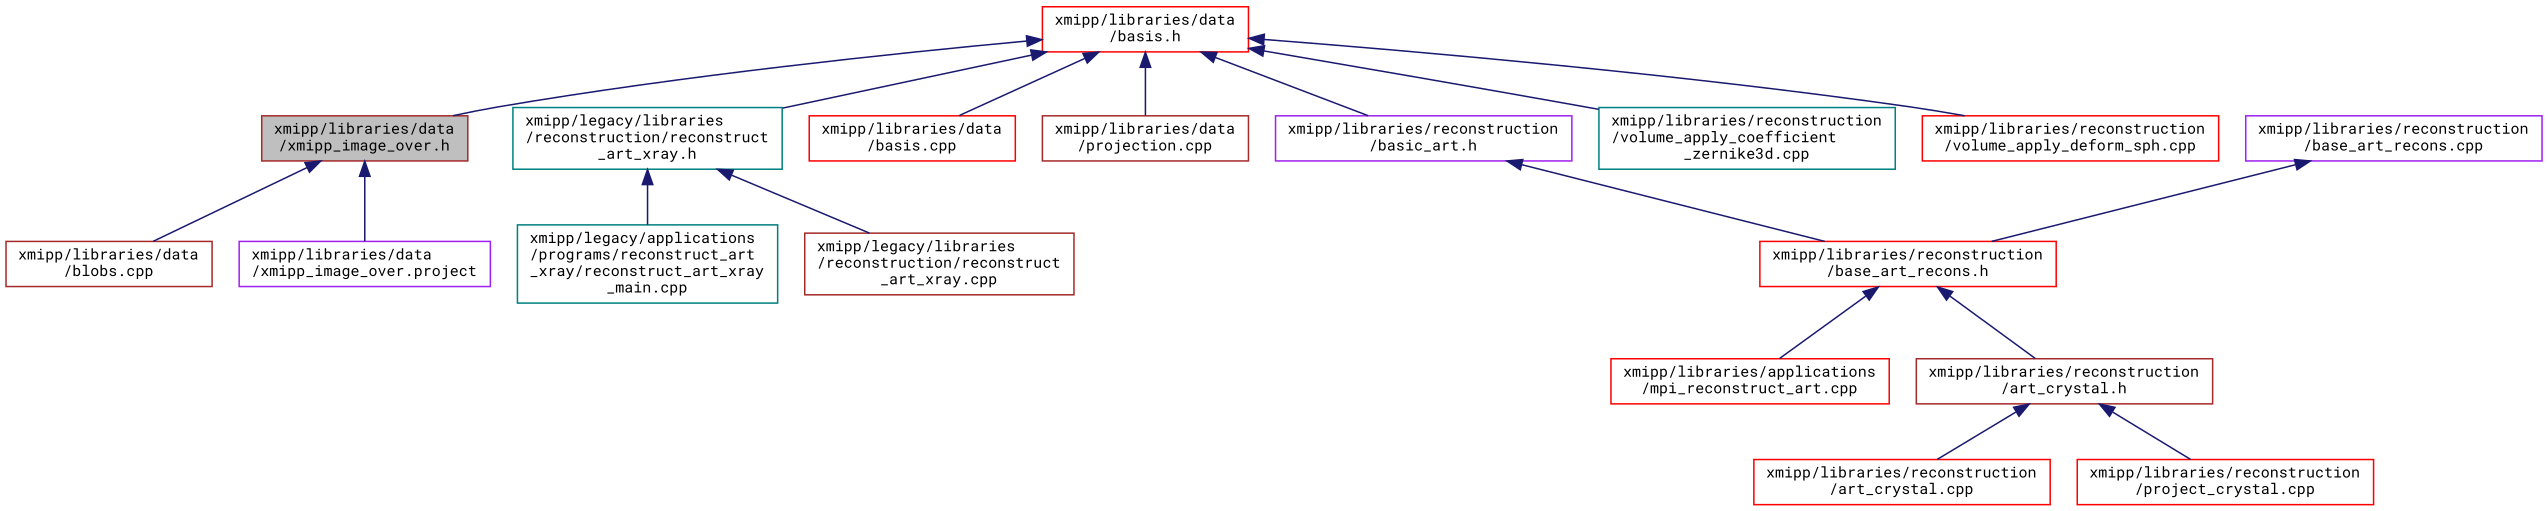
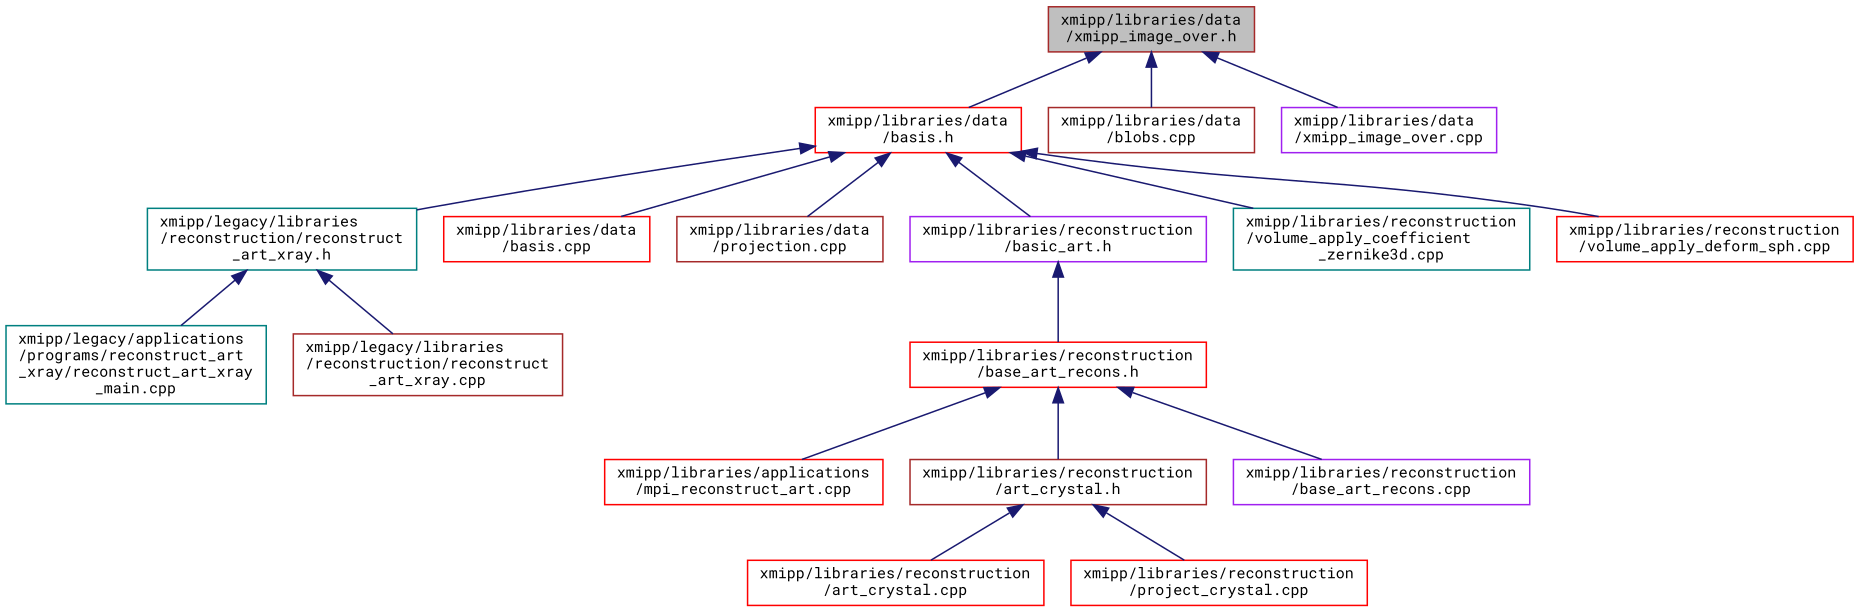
edge "xmipp/libraries/data /xmipp_image_over.h" -> "xmipp/libraries/data /basis.h": reversed
edge "xmipp/libraries/reconstruction /base_art_recons.h" -> "xmipp/libraries/reconstruction /base_art_recons.cpp": reversed
node "xmipp/libraries/data /xmipp_image_over.project": label "xmipp/libraries/data /xmipp_image_over.project" -> "xmipp/libraries/data /xmipp_image_over.cpp"
